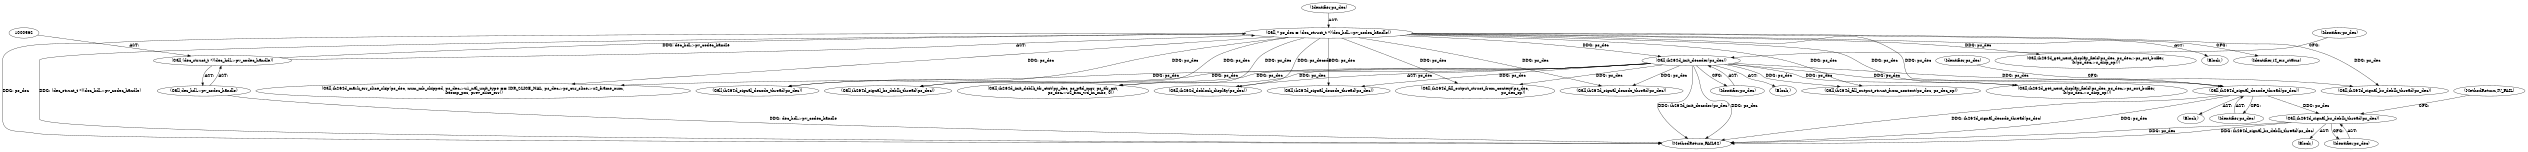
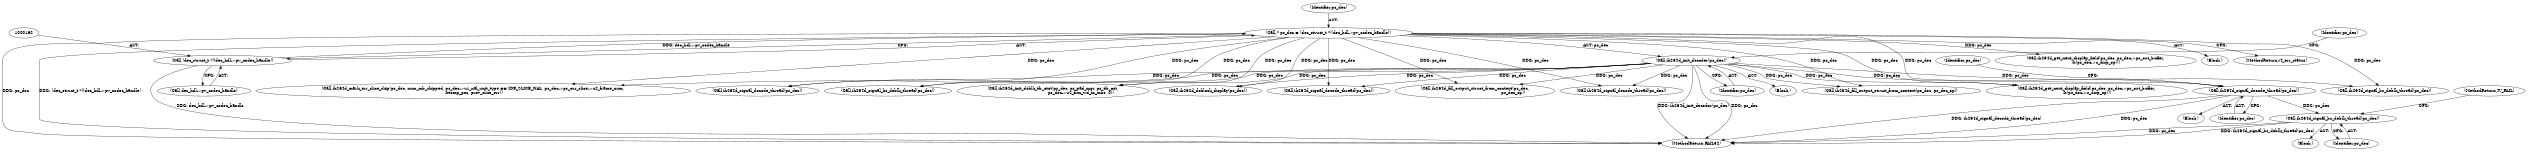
node "1000562": label "1000562" -> "1000162"
edge "(Call,* ps_dec = (dec_struct_t *)(dec_hdl->pv_codec_handle))" -> "(Call,(dec_struct_t *)(dec_hdl->pv_codec_handle))": added, label "CFG:"
edge "(Call,* ps_dec = (dec_struct_t *)(dec_hdl->pv_codec_handle))" -> "(Call,ih264d_init_decoder(ps_dec))": label "DDG: ps_dec" -> "AST: ps_dec"
edge "(Call,* ps_dec = (dec_struct_t *)(dec_hdl->pv_codec_handle))" -> "(Call,ih262d_deblock_display(ps_dec))": label "DDG: ps_decode" -> "DDG: ps_dec"
node "(Identifier,i4_err_status)": label "(Identifier,i4_err_status)" -> "(MethodReturn,i4_err_status)"
edge "(Call,(dec_struct_t *)(dec_hdl->pv_codec_handle))" -> "(Call,dec_hdl->pv_codec_handle)": label "AST: " -> "CFG: "
edge "(Call,ih264d_init_decoder(ps_dec))" -> "(Call,ih262d_deblock_display(ps_dec))": label "AST: ps_dec" -> "DDG: ps_dec"
edge "(Call,dec_hdl->pv_codec_handle)" -> "(MethodReturn,FAIL32)": now "(Call,(dec_struct_t *)(dec_hdl->pv_codec_handle))" -> "(MethodReturn,FAIL32)"
